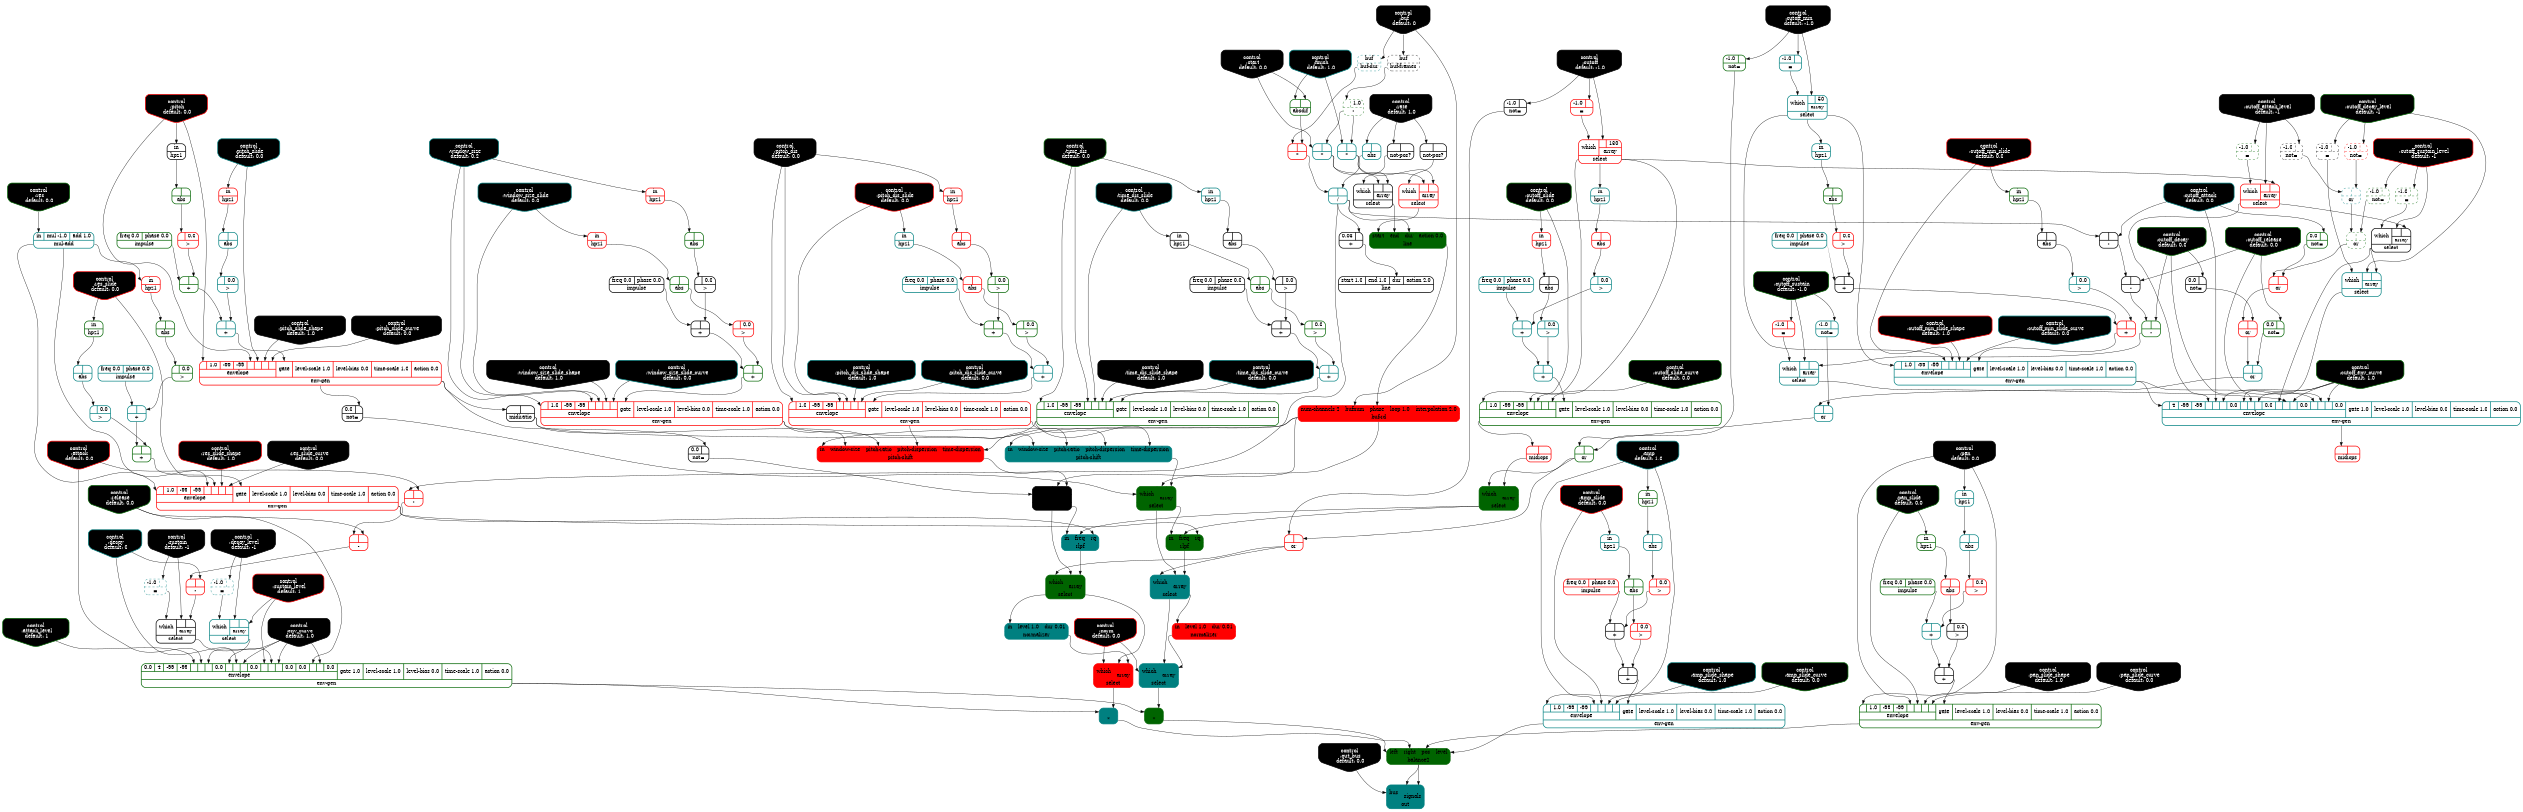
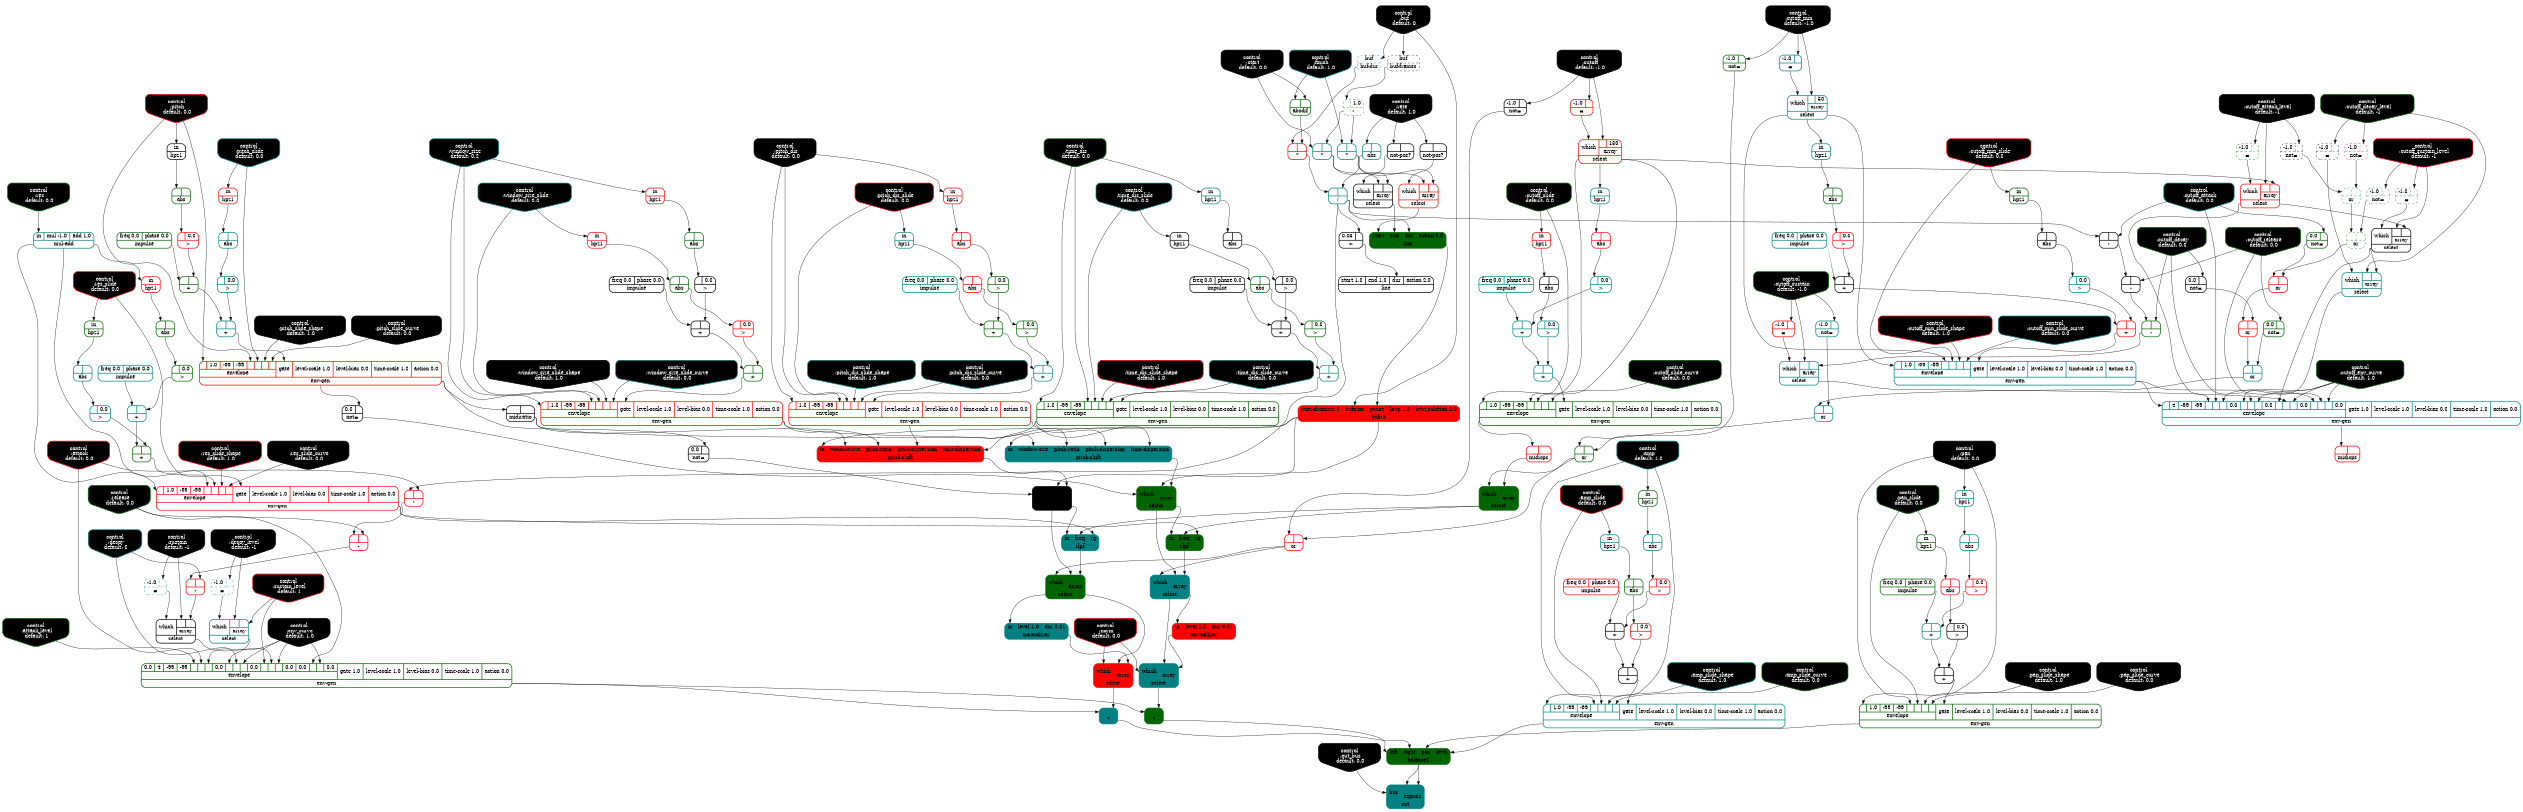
node "control :time_dis_slide_shape default: 1.0": color black -> red
